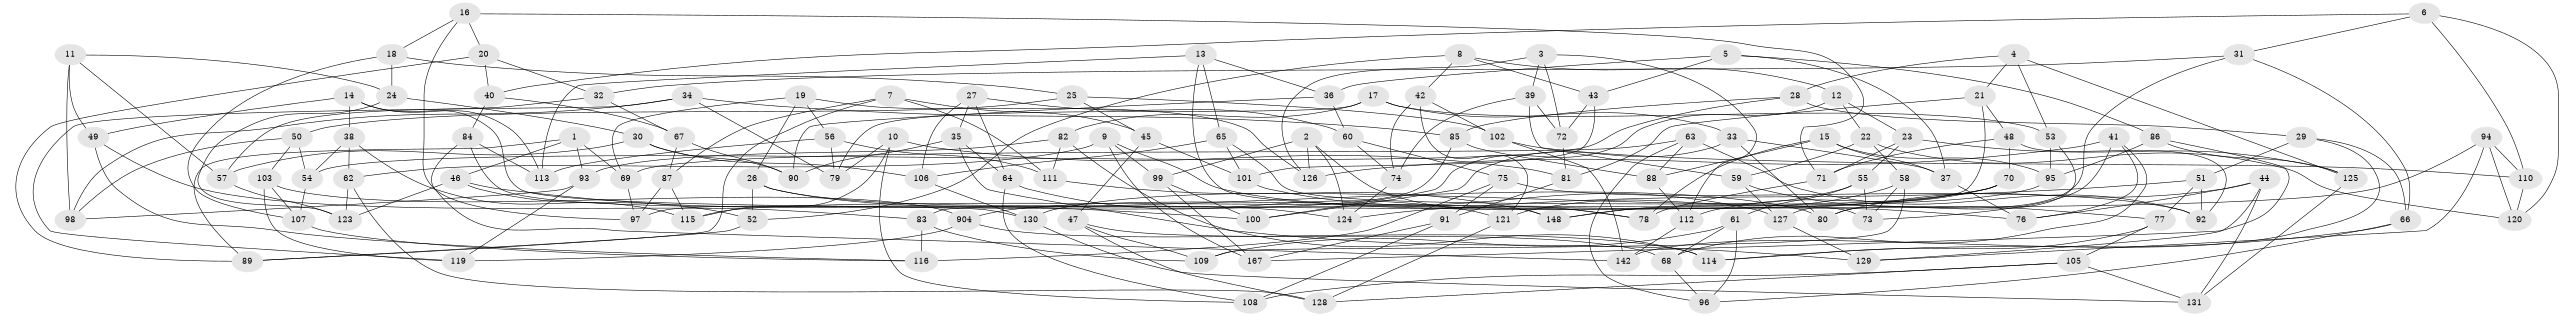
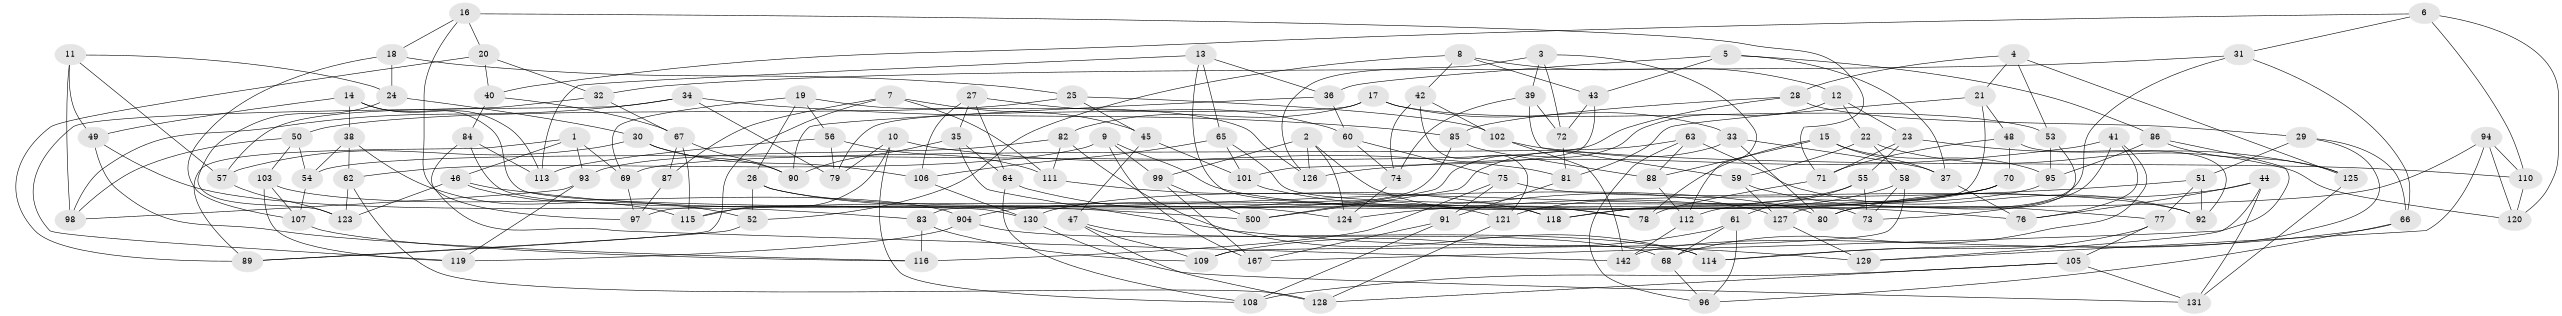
edge "87" -- "115": now "67" -- "115"
node "100": label "100" -> "500"
node "148": label "148" -> "118"
